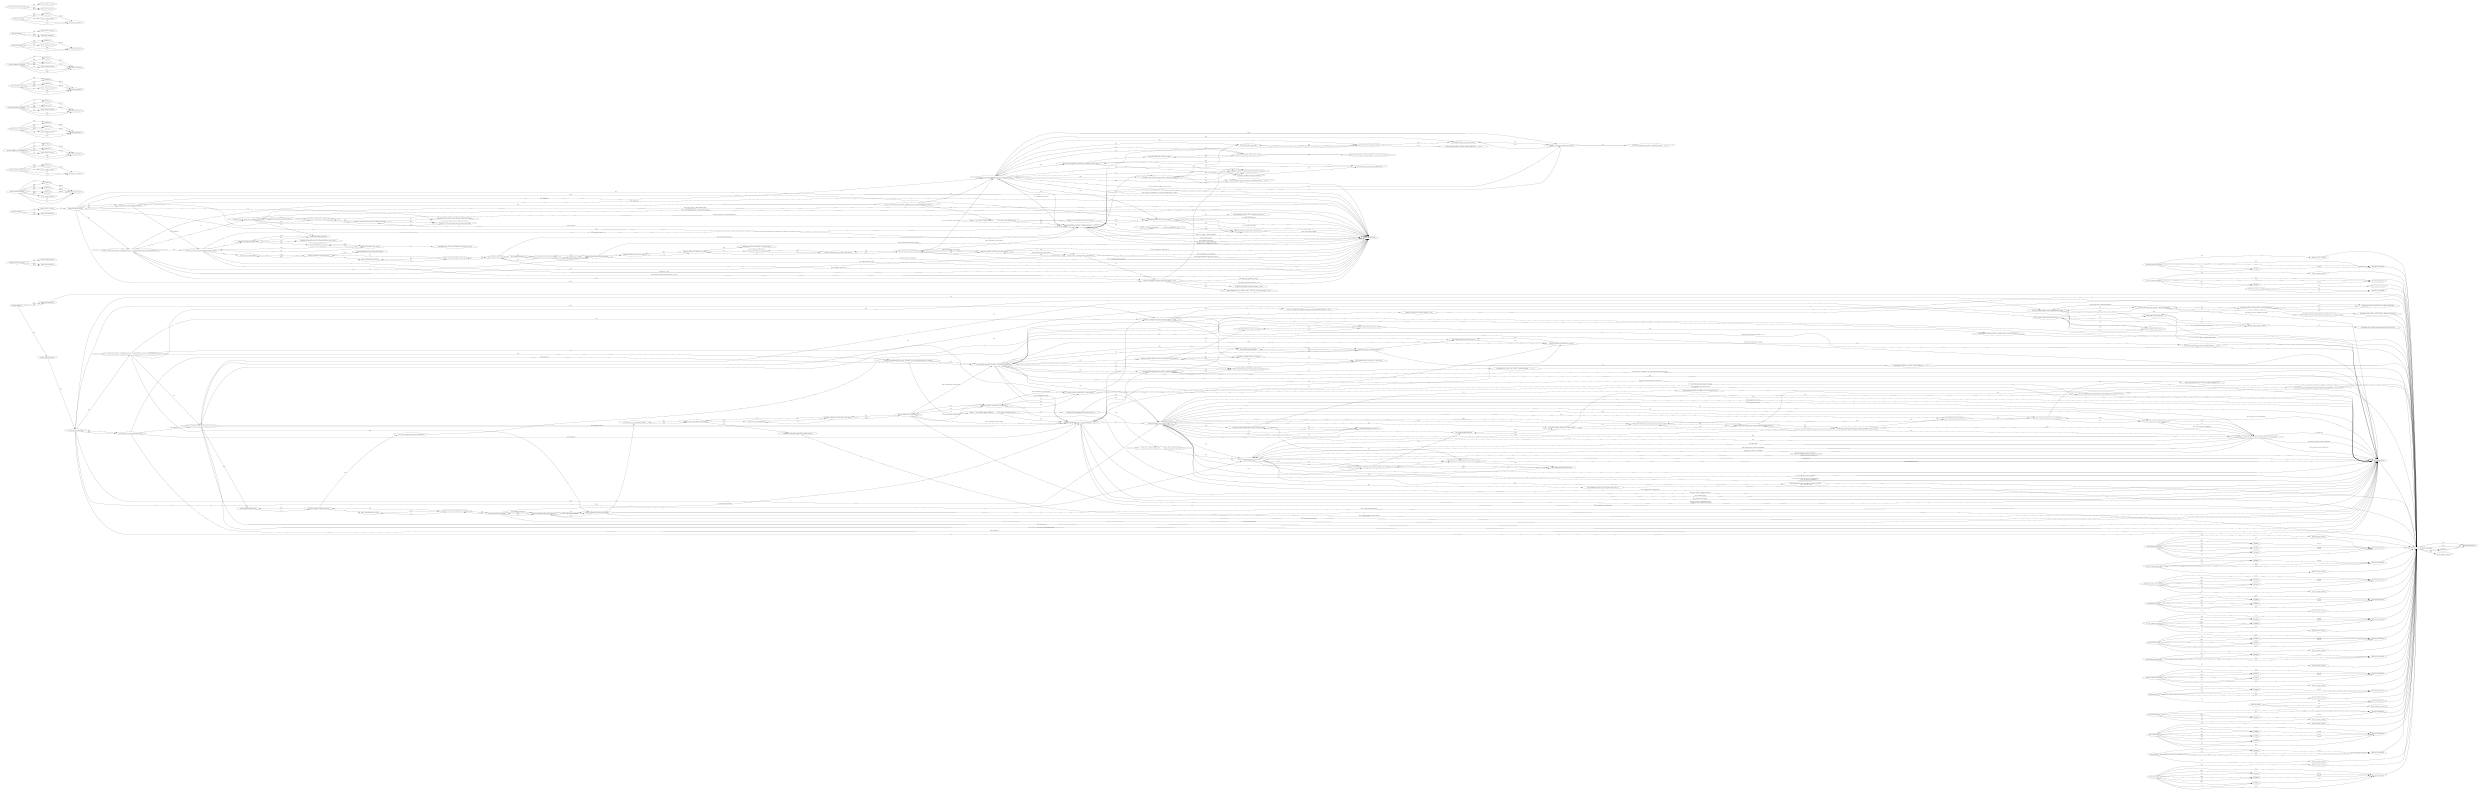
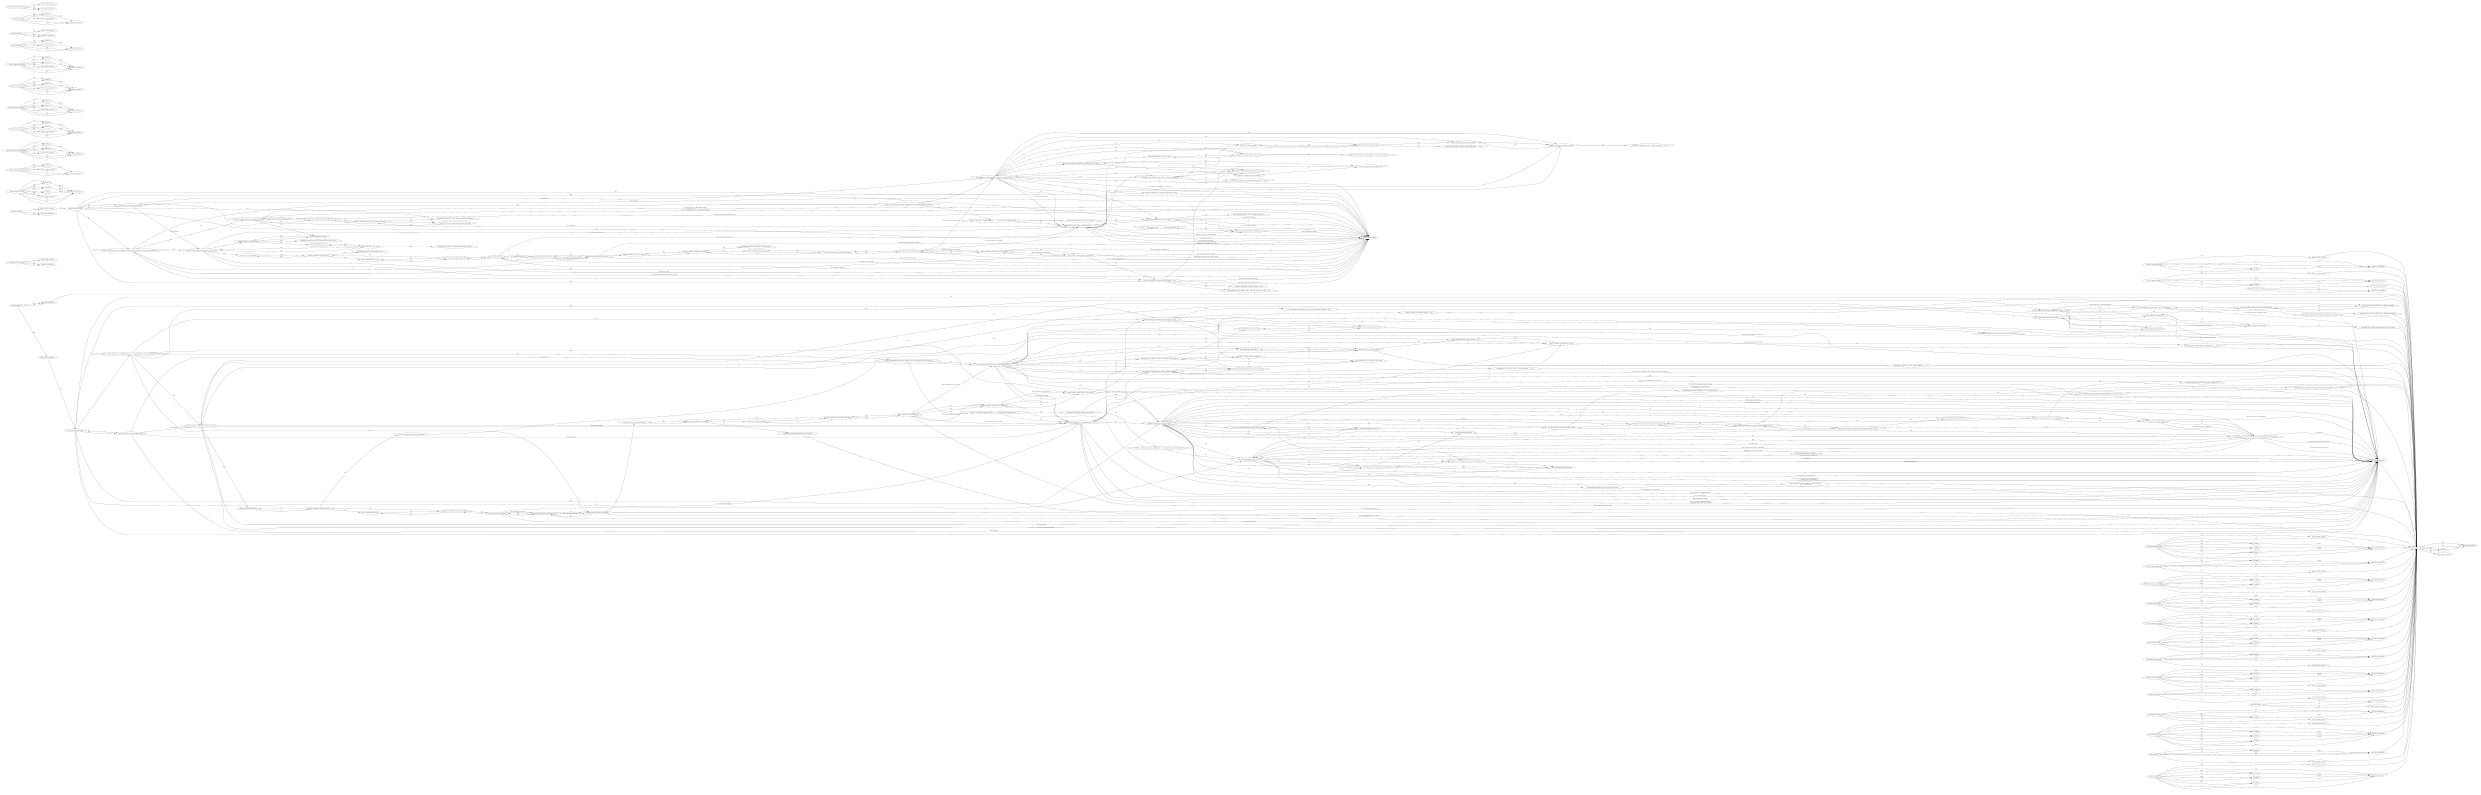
edge "(FIELD_IDENTIFIER,Bind,Bind)" -> "<(<operator>.fieldAccess,base::Bind)<SUB>15</SUB>>": now "(FIELD_IDENTIFIER,current,current)" -> "<(<operator>.fieldAccess,base::Bind)<SUB>15</SUB>>"
